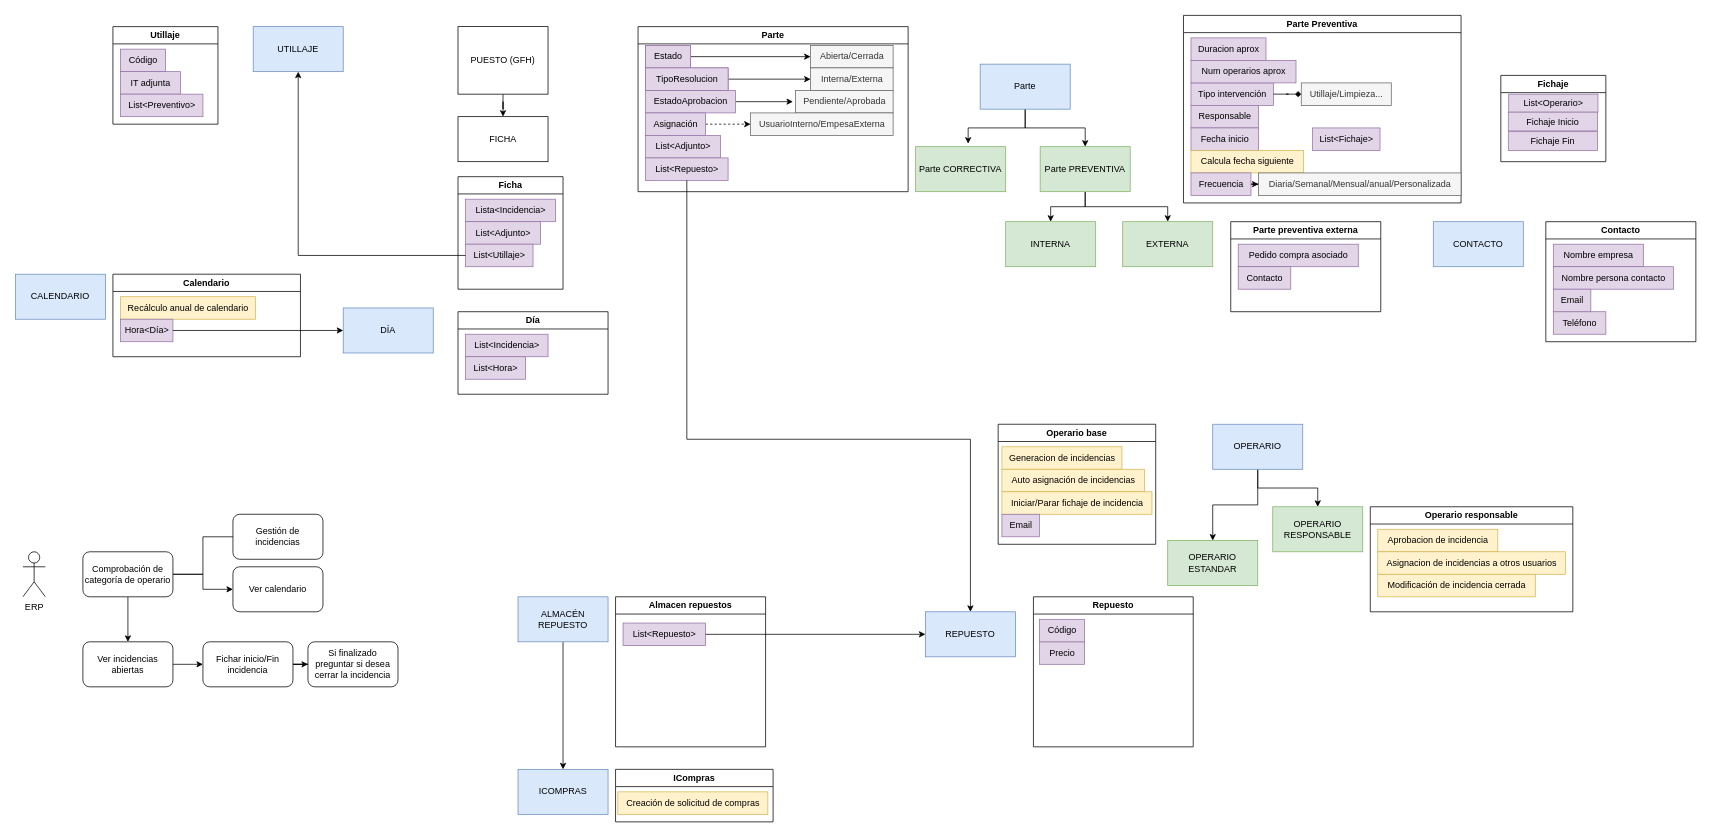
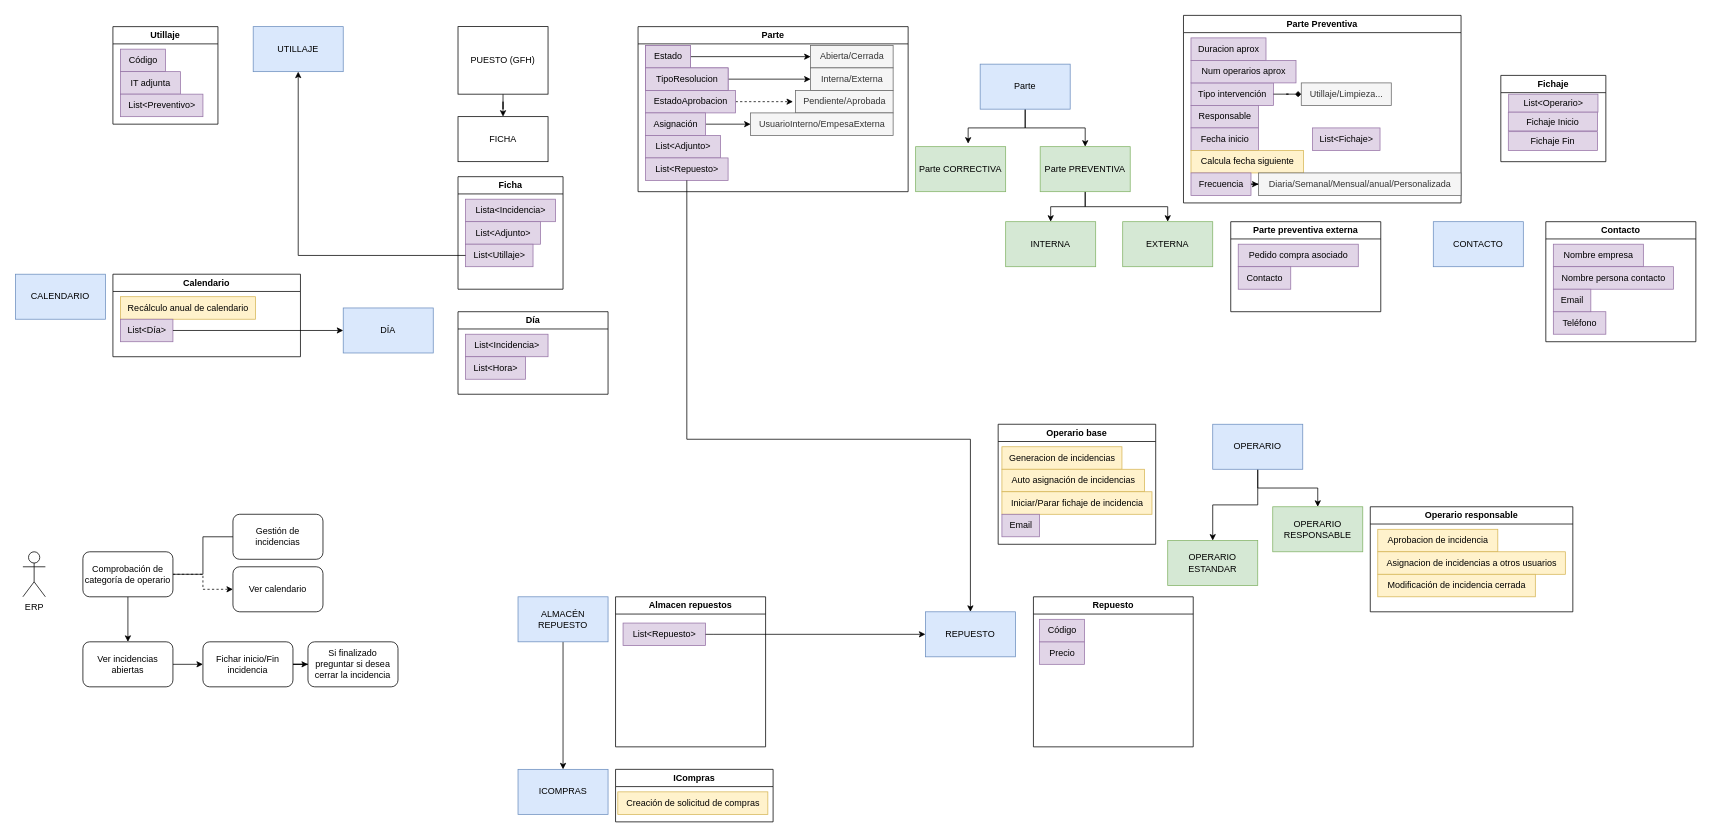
edge "EstadoAprobacion" -> "Pendiente/Aprobada": style solid -> dashed
edge "Asignación" -> "UsuarioInterno/EmpesaExterna": style dashed -> solid
node "Hora<Día>": label "Hora<Día>" -> "List<Día>"
edge "Comprobación de categoría de operario" -> "Ver calendario": style solid -> dashed
